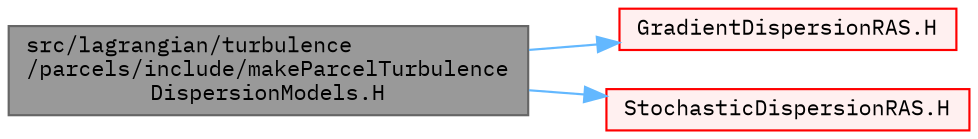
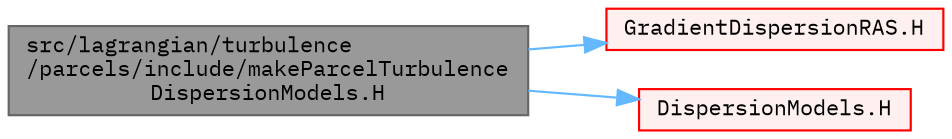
node "StochasticDispersionRAS.H": label "StochasticDispersionRAS.H" -> "DispersionModels.H"
